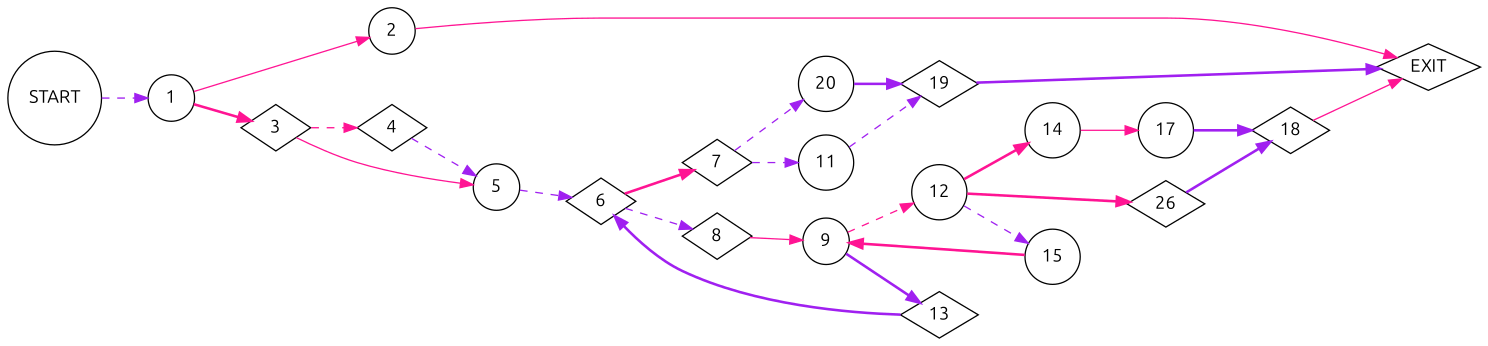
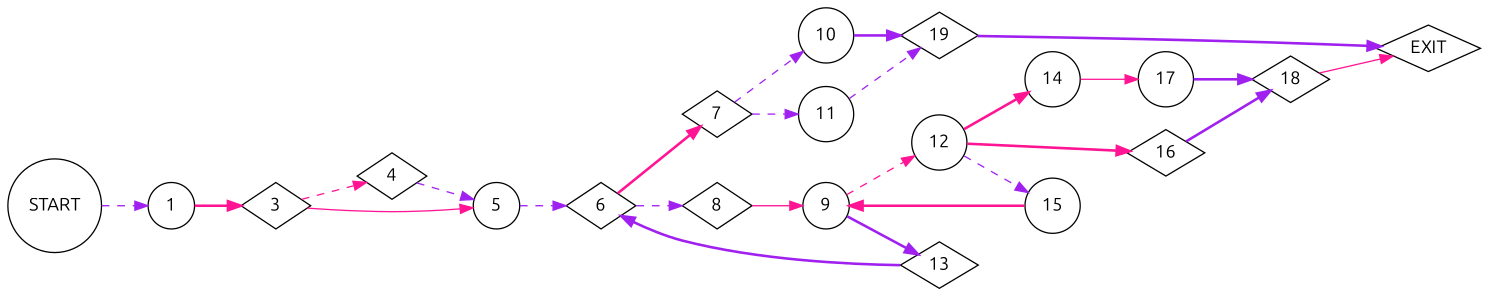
node "2": removed
node "20": label "20" -> "10"
node "26": label "26" -> "16"
